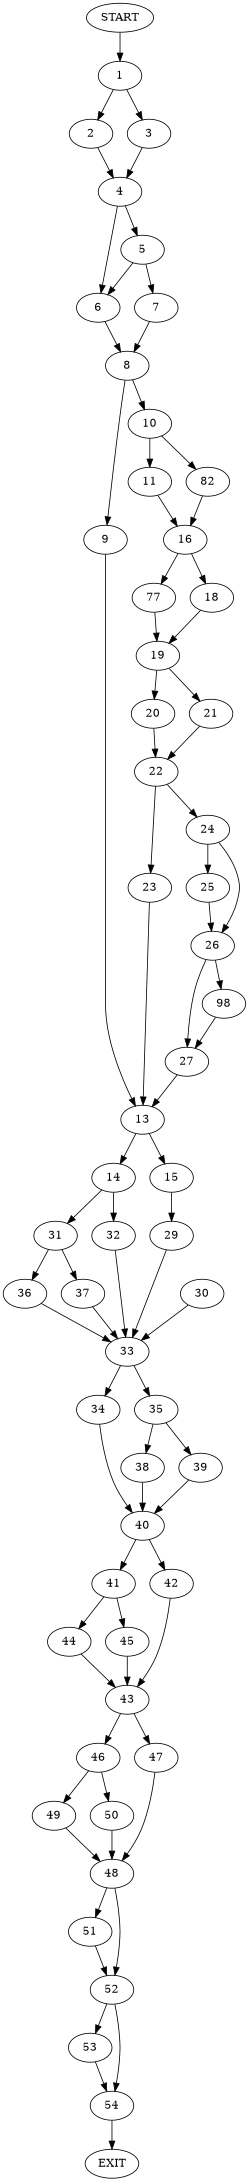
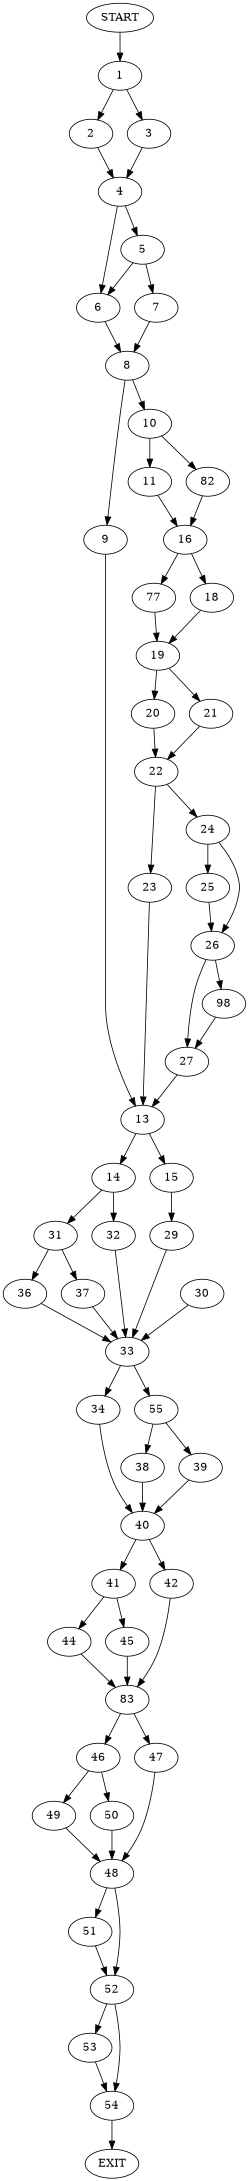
node "35": label "35" -> "55"
node "43": label "43" -> "83"
